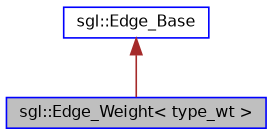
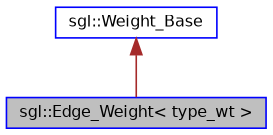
node "sgl::Edge_Base": label "sgl::Edge_Base" -> "sgl::Weight_Base"
